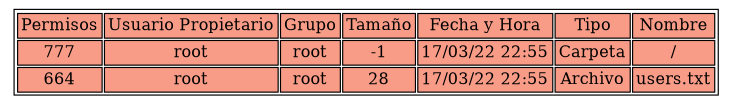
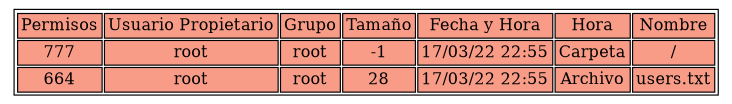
node "Permisos": text "Tipo" -> "Hora"
